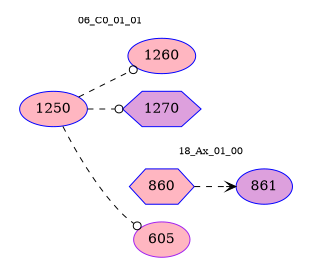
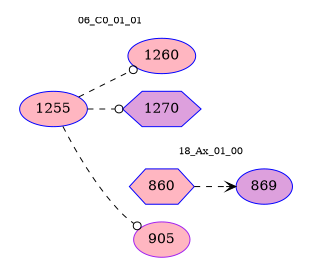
node "1250": label "1250" -> "1255"
node "861": label "861" -> "869"
node "605": label "605" -> "905"
